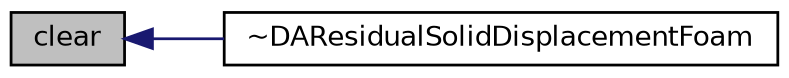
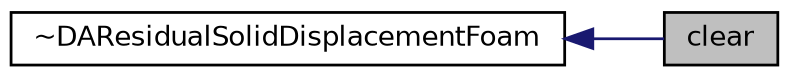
edge "~DAResidualSolidDisplacementFoam" -> "clear": reversed
